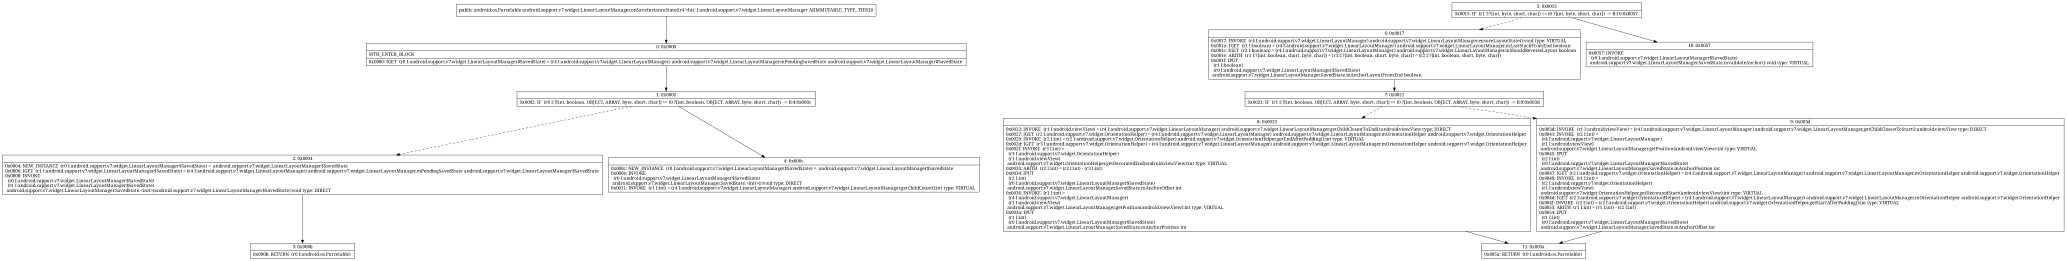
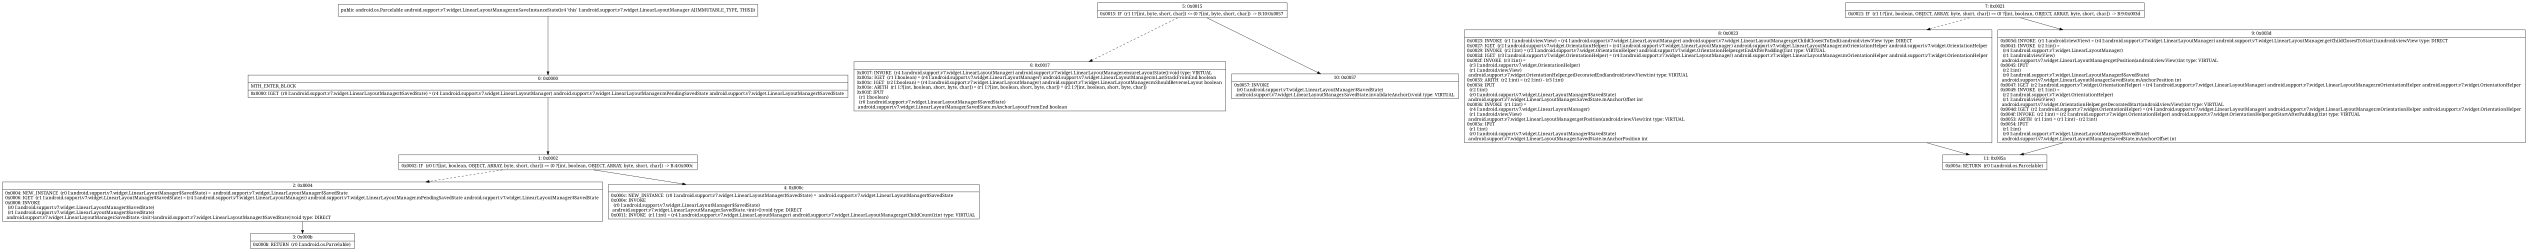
edge "6: 0x0017" -> "7: 0x0021": removed
edge "7: 0x0021" -> "9: 0x003d": style dashed -> solid
